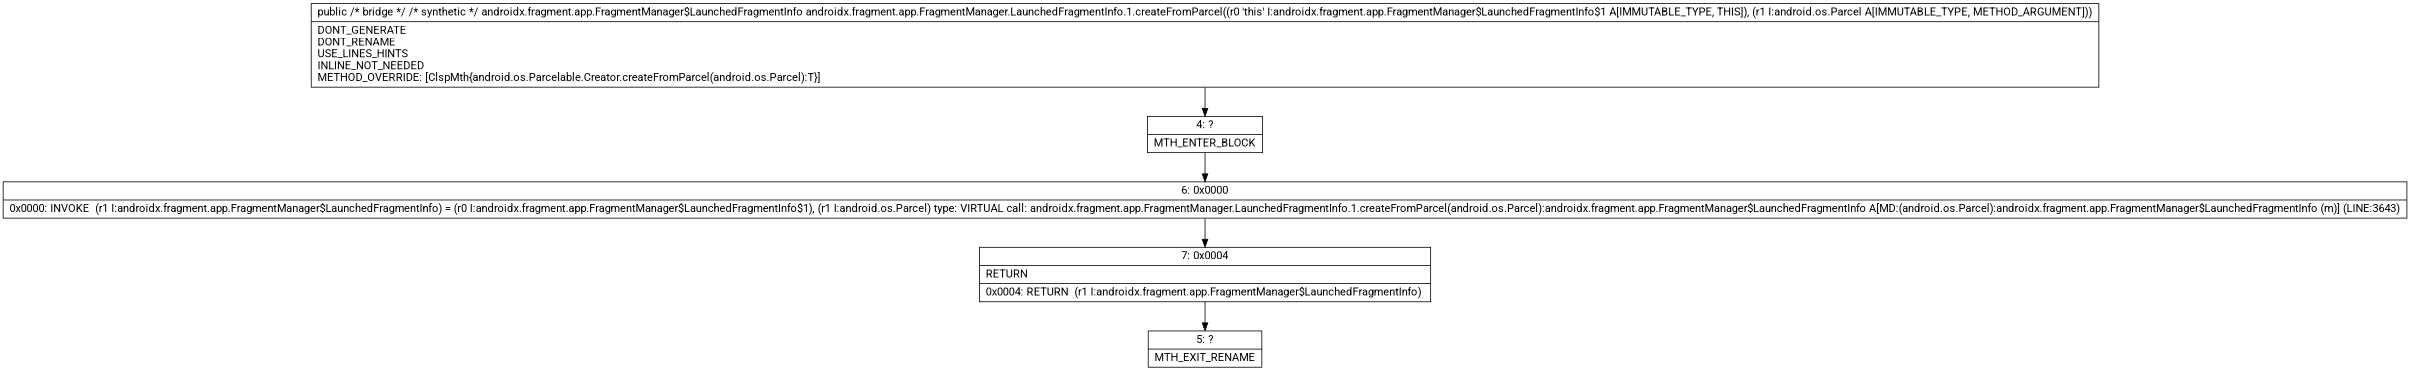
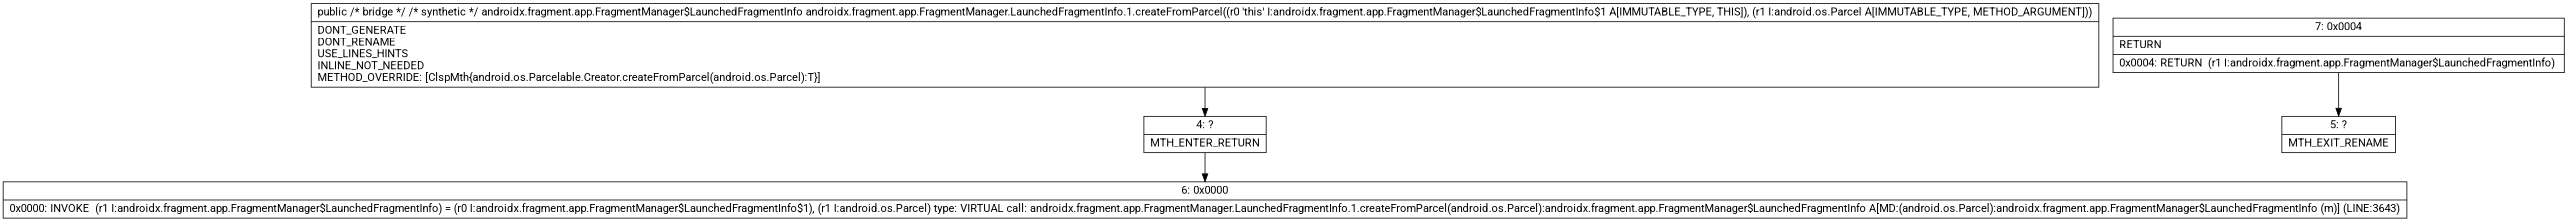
node "4: ?": text "MTH_ENTER_BLOCK" -> "MTH_ENTER_RETURN"
edge "6: 0x0000" -> "7: 0x0004": removed
